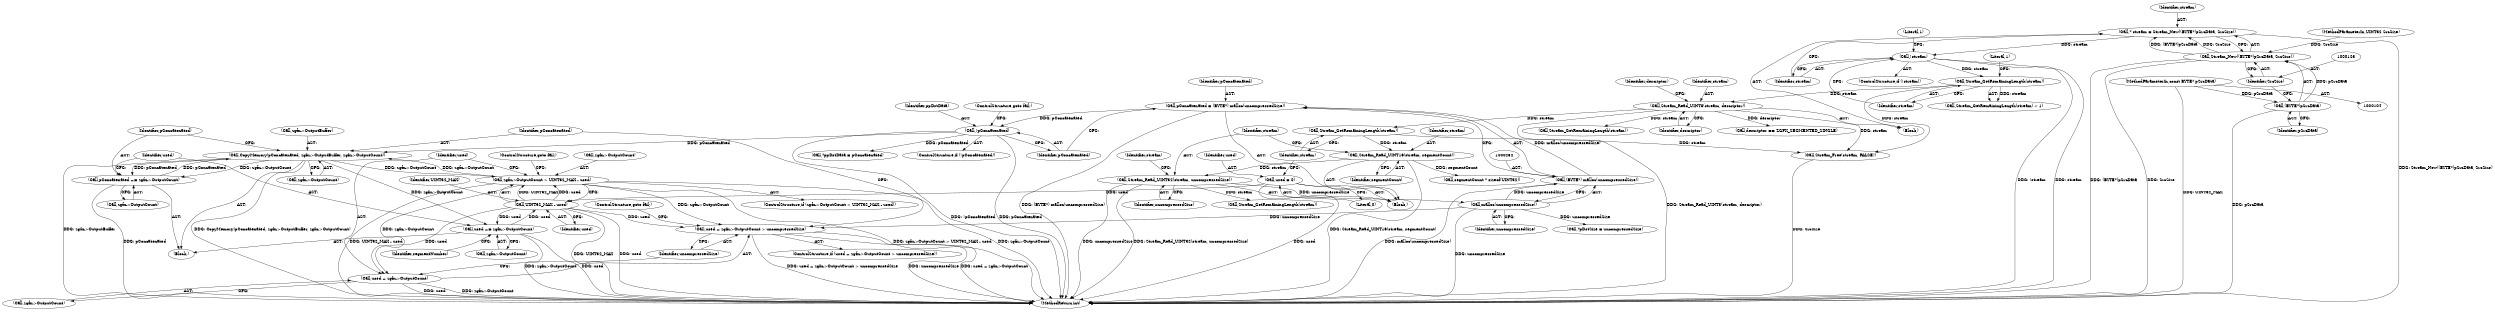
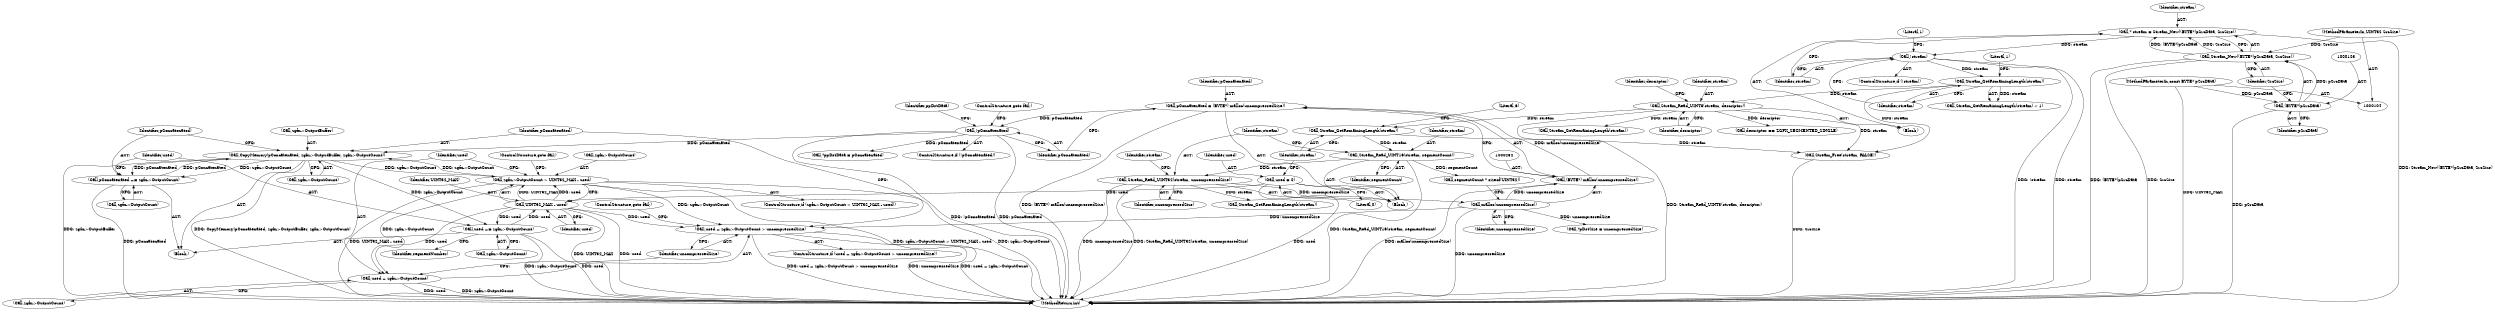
edge "1000123" -> "(Identifier,SrcSize)": now "1000123" -> "(Call,(BYTE*)pSrcData)"
edge "(MethodParameterIn,UINT32 SrcSize)" -> "1000104": added, label "AST:"
node "(Literal,6)": added
edge "(Identifier,ppDstData)" -> "(Call,!pConcatenated)": label "AST: " -> "CFG: "
edge "(Call,(BYTE*) malloc(uncompressedSize))" -> "(Call,malloc(uncompressedSize))": now "(Call,segmentCount * sizeof(UINT32))" -> "(Call,malloc(uncompressedSize))"
edge "(Identifier,segmentNumber)" -> "(Call,used += zgfx->OutputCount)": reversed
